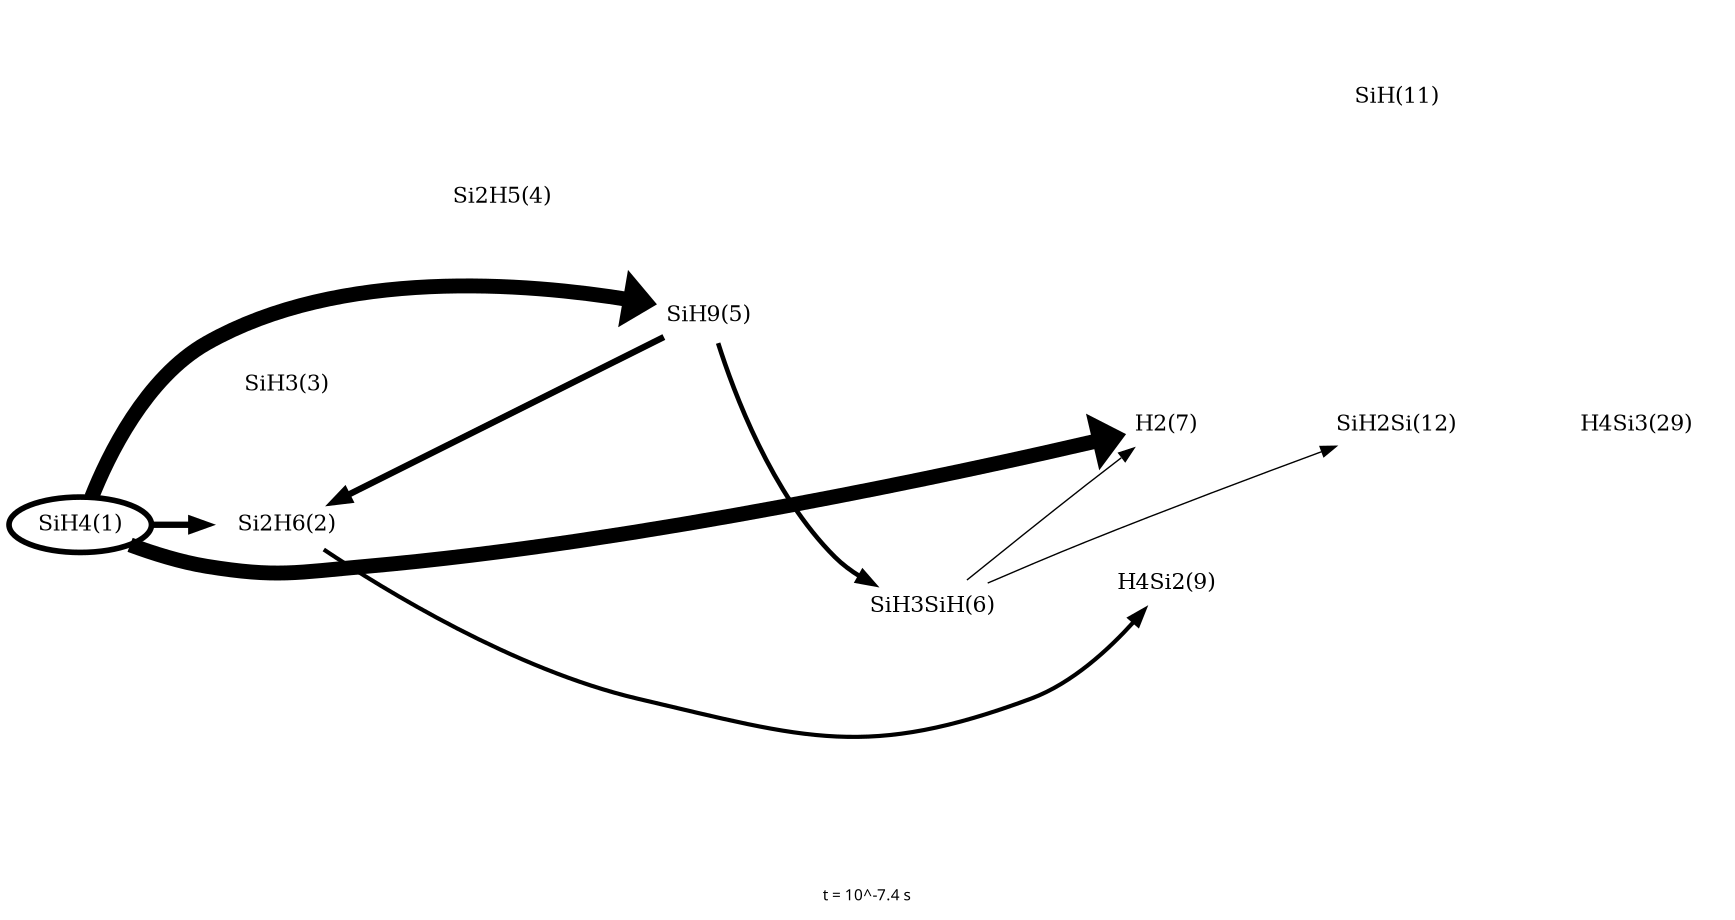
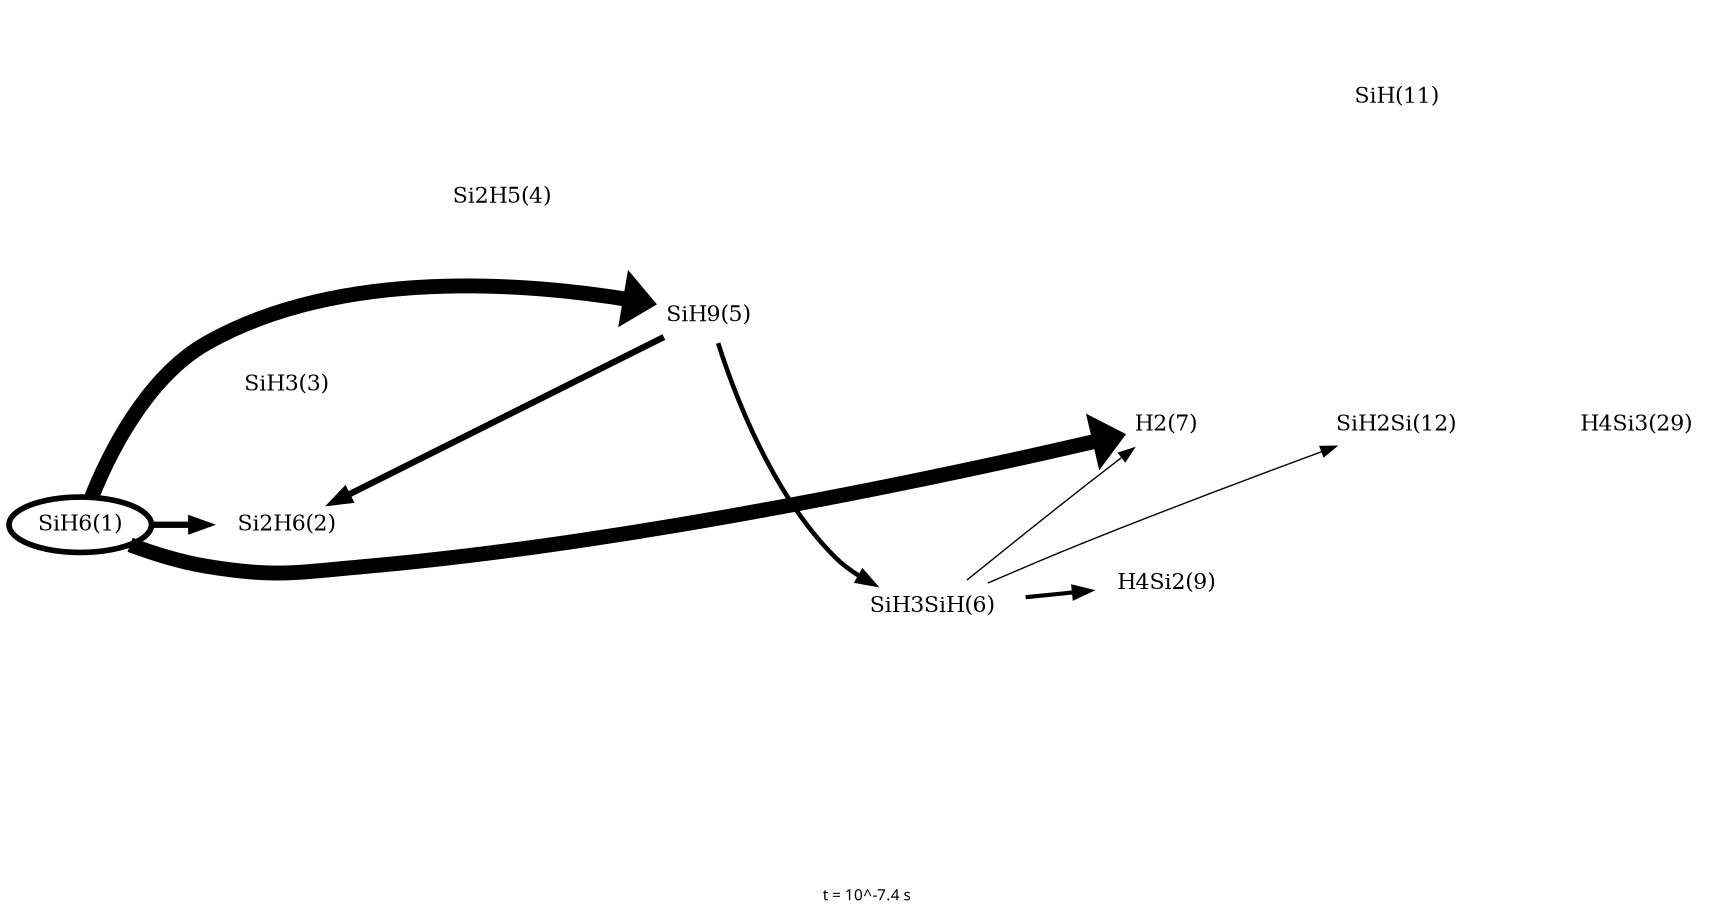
node "SiH4(1)": label "SiH4(1)" -> "SiH6(1)"
edge "Si2H6(2)" -> "H4Si2(9)": now "SiH3SiH(6)" -> "H4Si2(9)"
